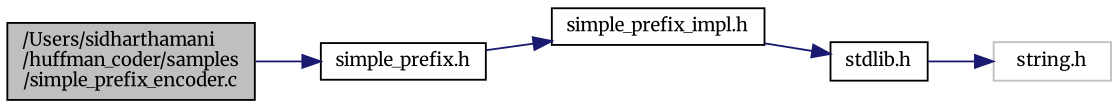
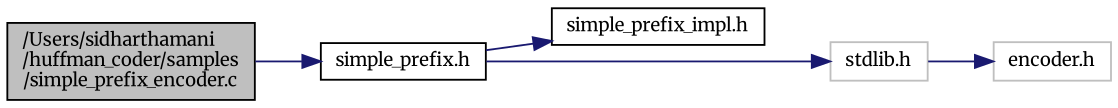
edge "simple_prefix_impl.h" -> "stdlib.h": now "simple_prefix.h" -> "stdlib.h"
node "stdlib.h": color black -> grey75
node "string.h": label "string.h" -> "encoder.h"
